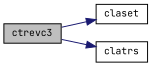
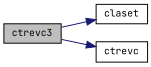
node "clatrs": label "clatrs" -> "ctrevc"
